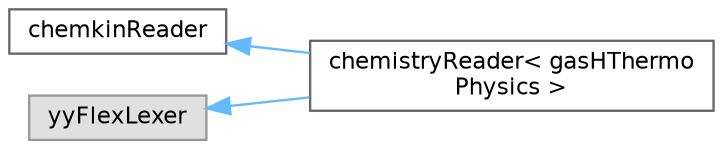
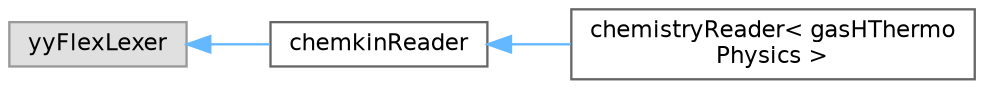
edge "chemistryReader< gasHThermo Physics >" -> "yyFlexLexer": now "chemkinReader" -> "yyFlexLexer"
